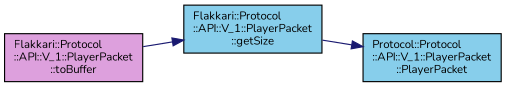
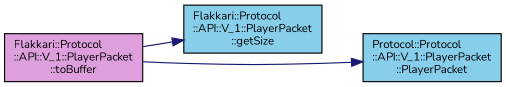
edge "Flakkari::Protocol ::API::V_1::PlayerPacket ::getSize" -> "Protocol::Protocol ::API::V_1::PlayerPacket ::PlayerPacket": now "Flakkari::Protocol ::API::V_1::PlayerPacket ::toBuffer" -> "Protocol::Protocol ::API::V_1::PlayerPacket ::PlayerPacket"
